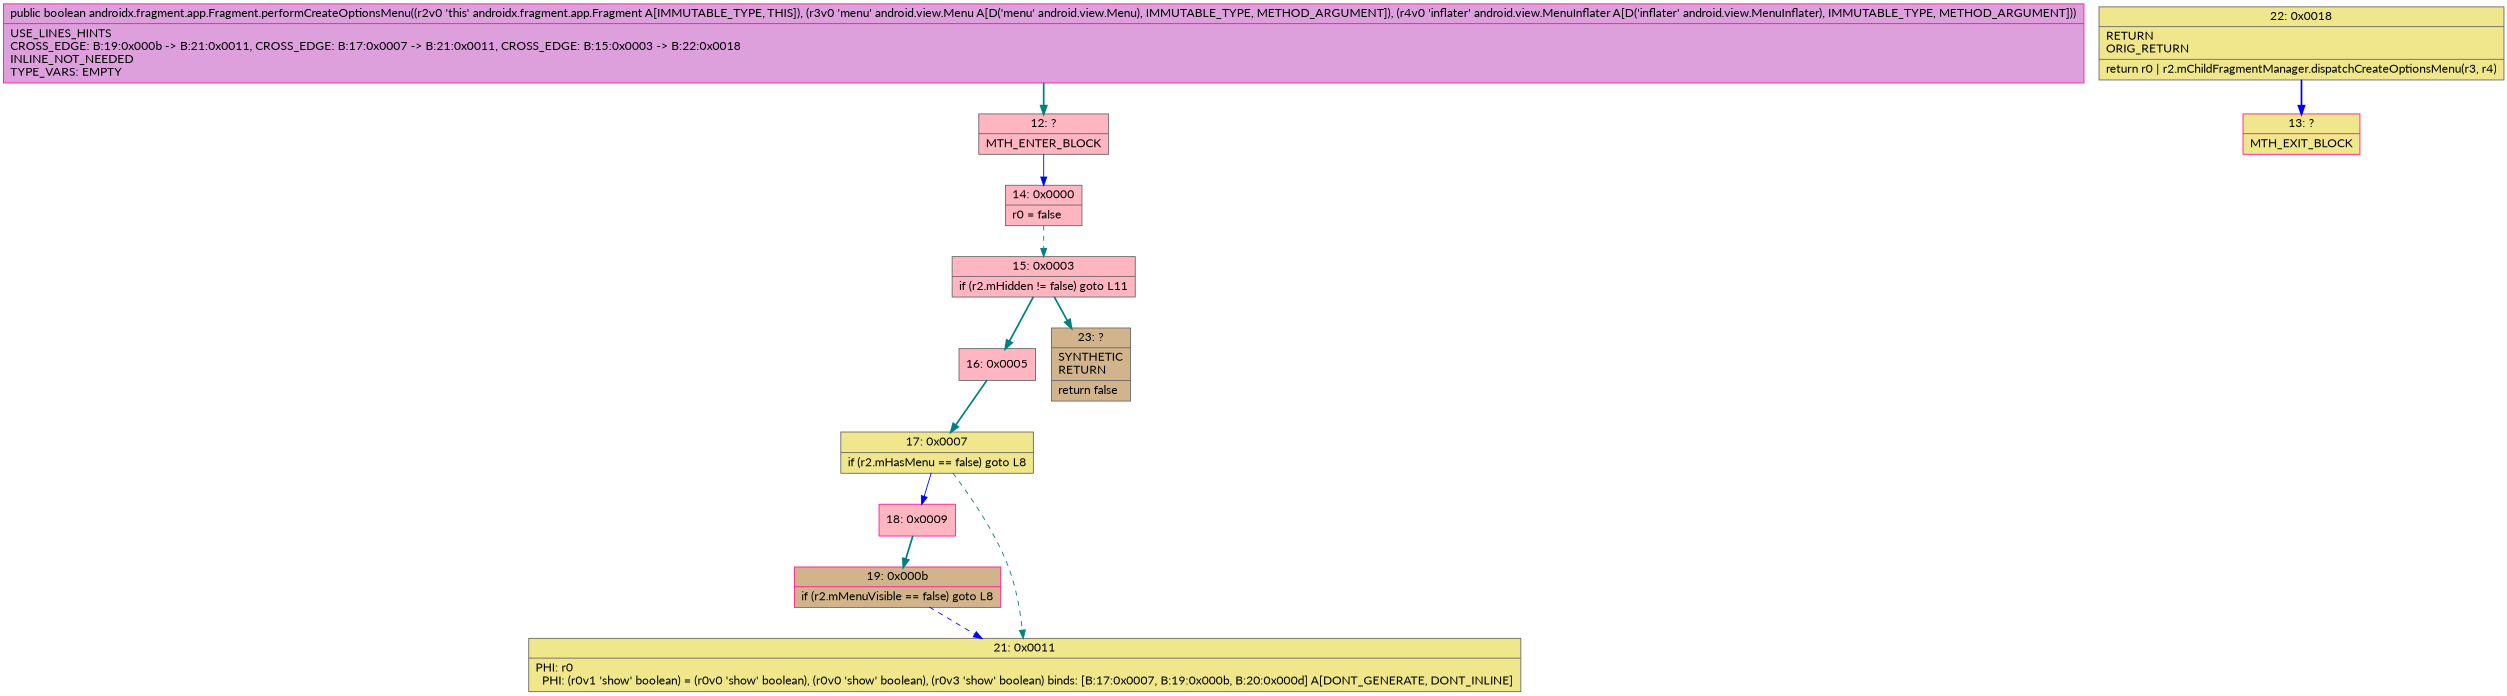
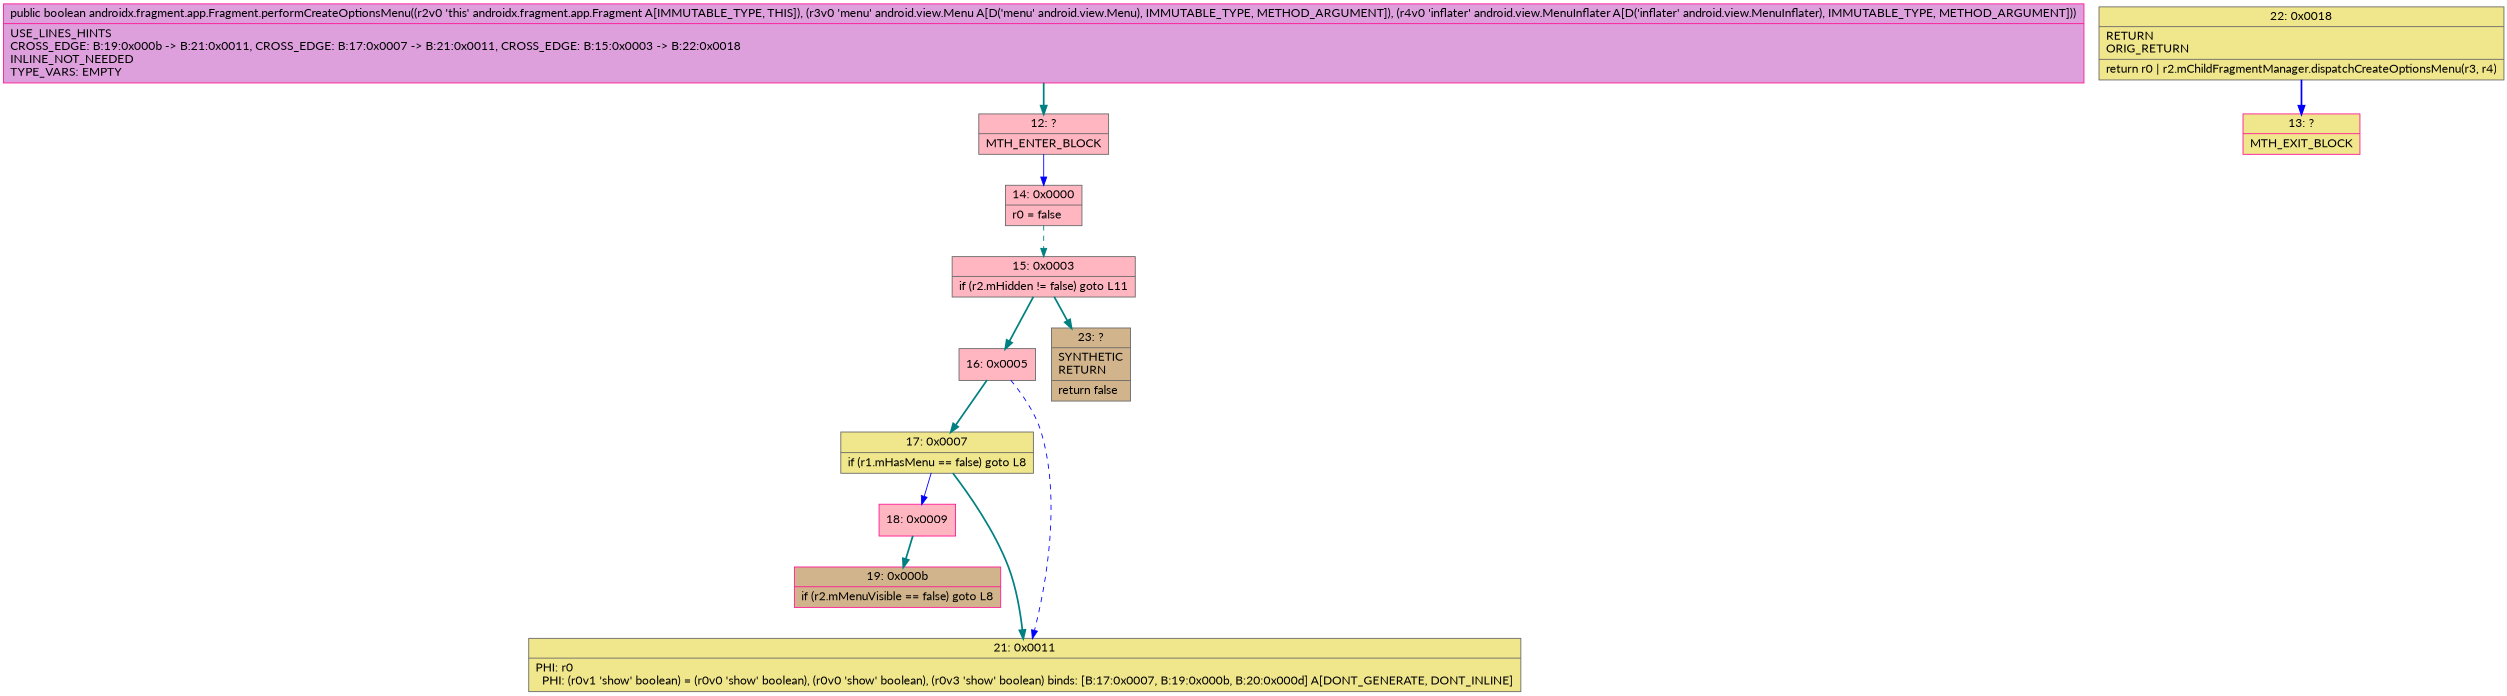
node "17: 0x0007": text "if (r2.mHasMenu == false) goto L8" -> "if (r1.mHasMenu == false) goto L8"
edge "17: 0x0007" -> "21: 0x0011": style dashed -> bold
edge "19: 0x000b" -> "21: 0x0011": now "16: 0x0005" -> "21: 0x0011"
